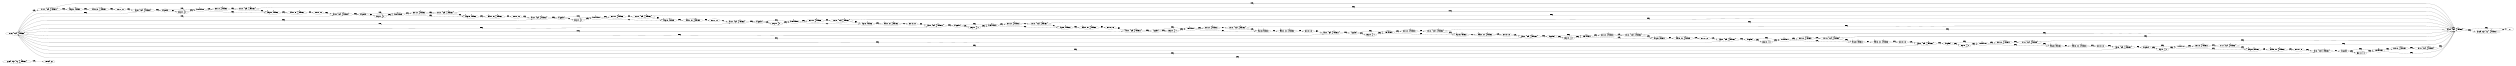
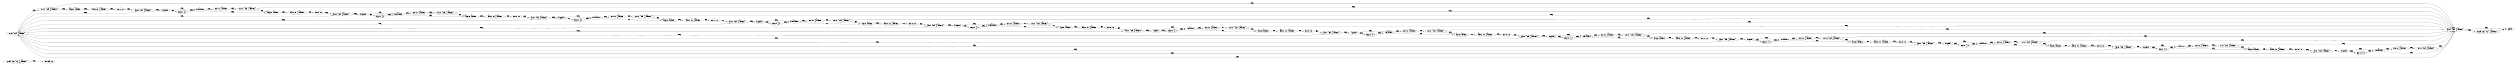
node "ret": label "ret" -> "symbol"
node "ret x29 , sp": label "ret x29 , sp" -> "mov x29 , sp"
